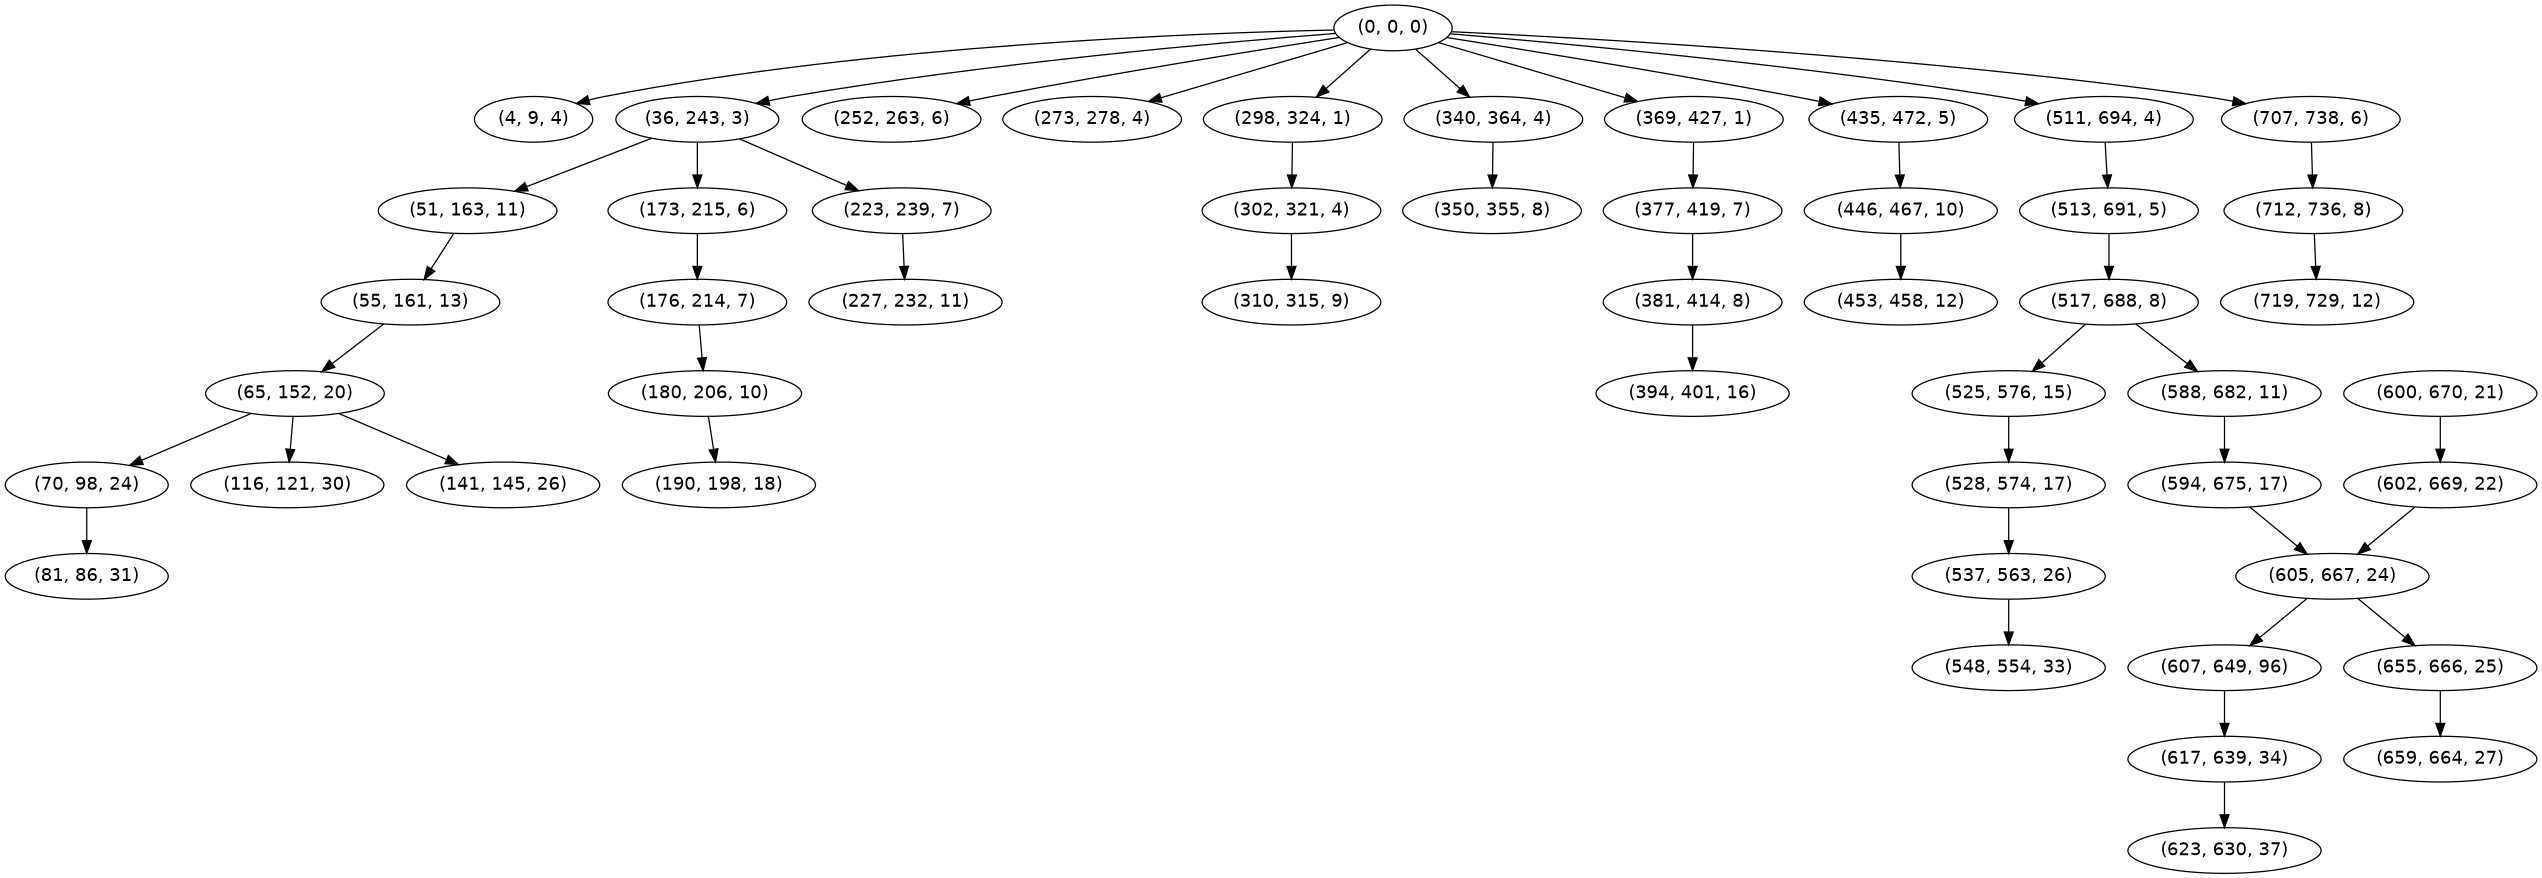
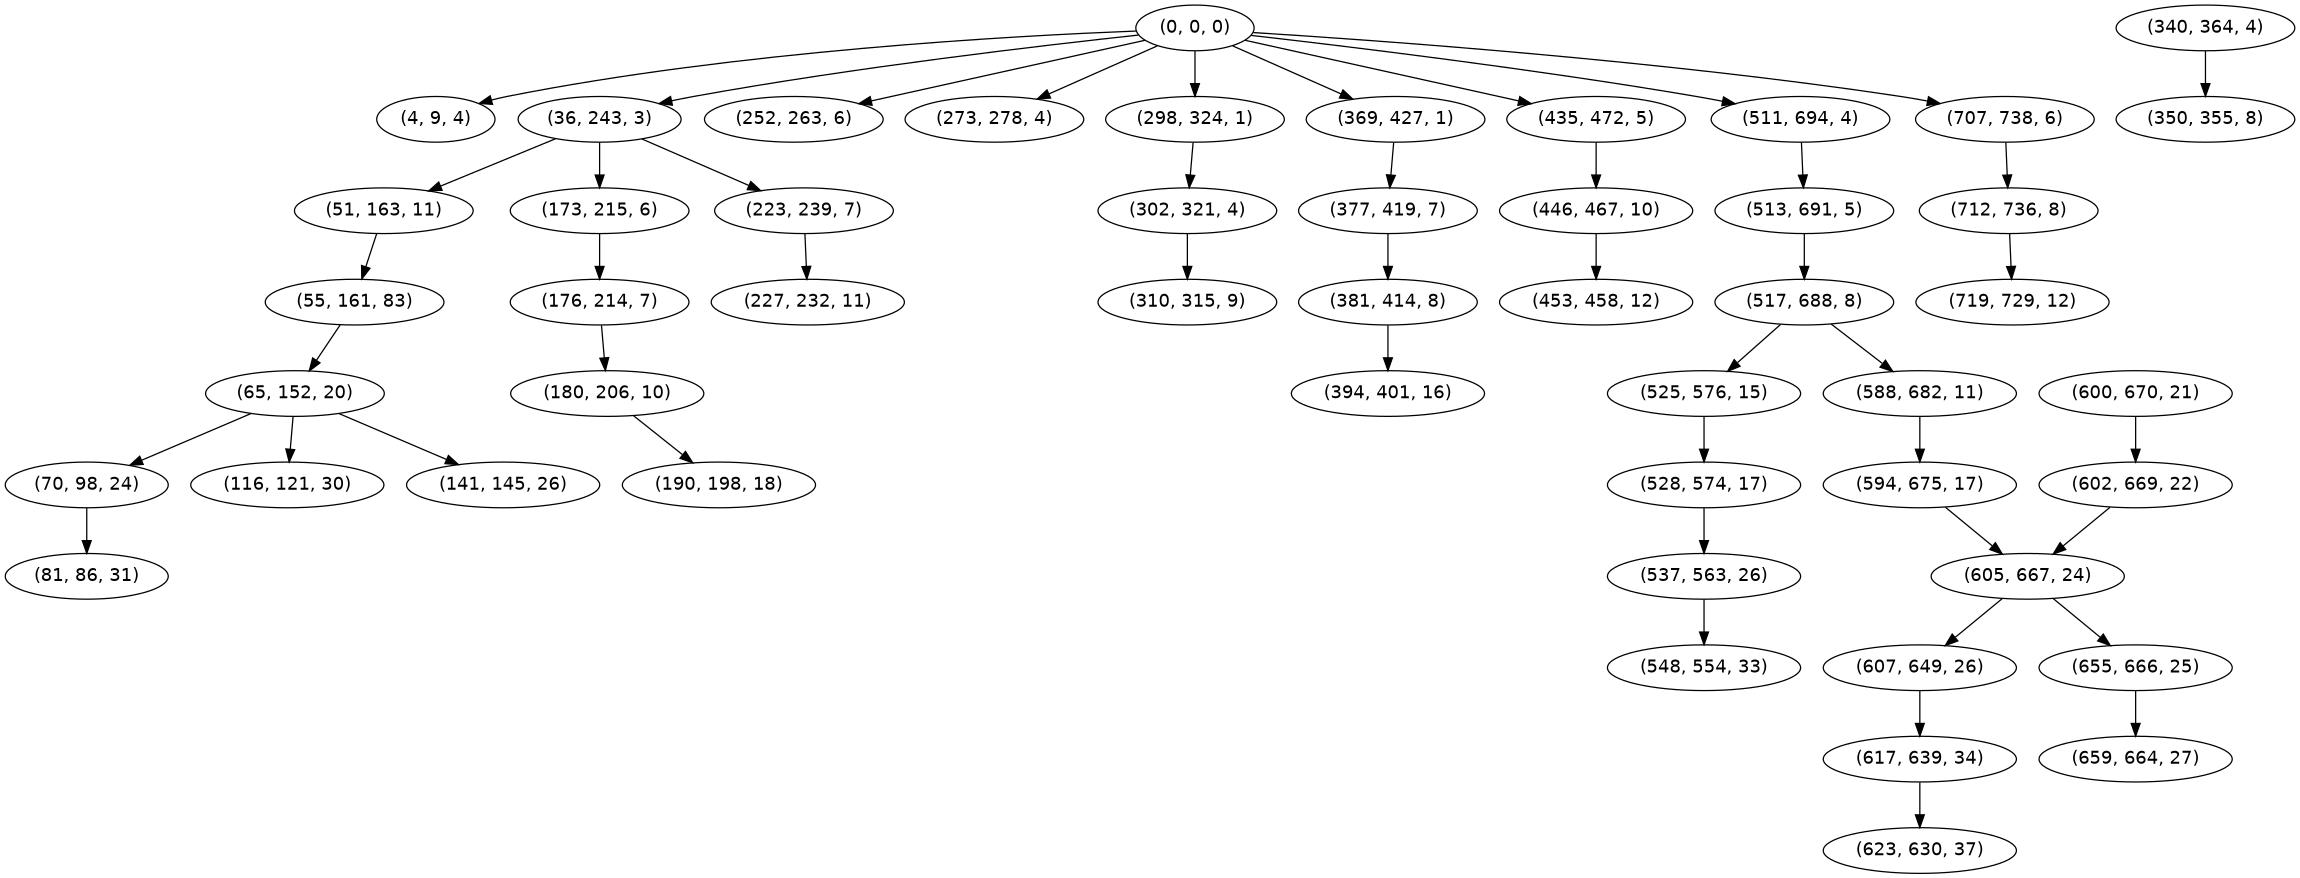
edge "(0, 0, 0)" -> "(340, 364, 4)": removed
node "(55, 161, 13)": label "(55, 161, 13)" -> "(55, 161, 83)"
node "(607, 649, 96)": label "(607, 649, 96)" -> "(607, 649, 26)"
